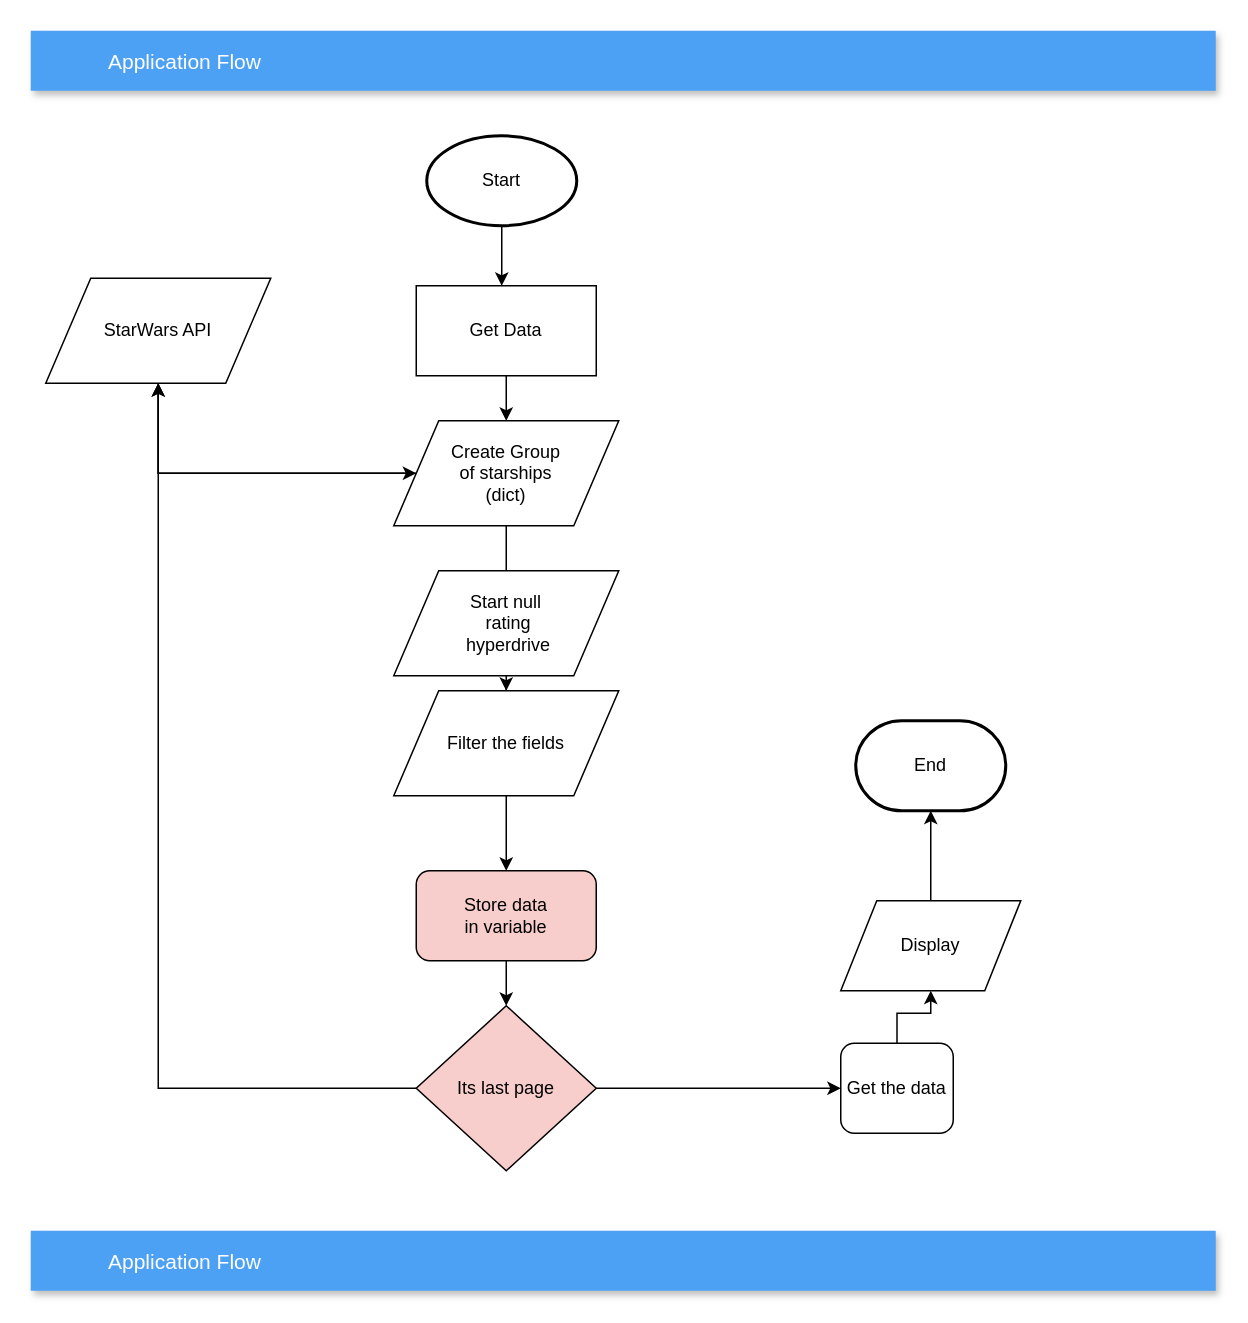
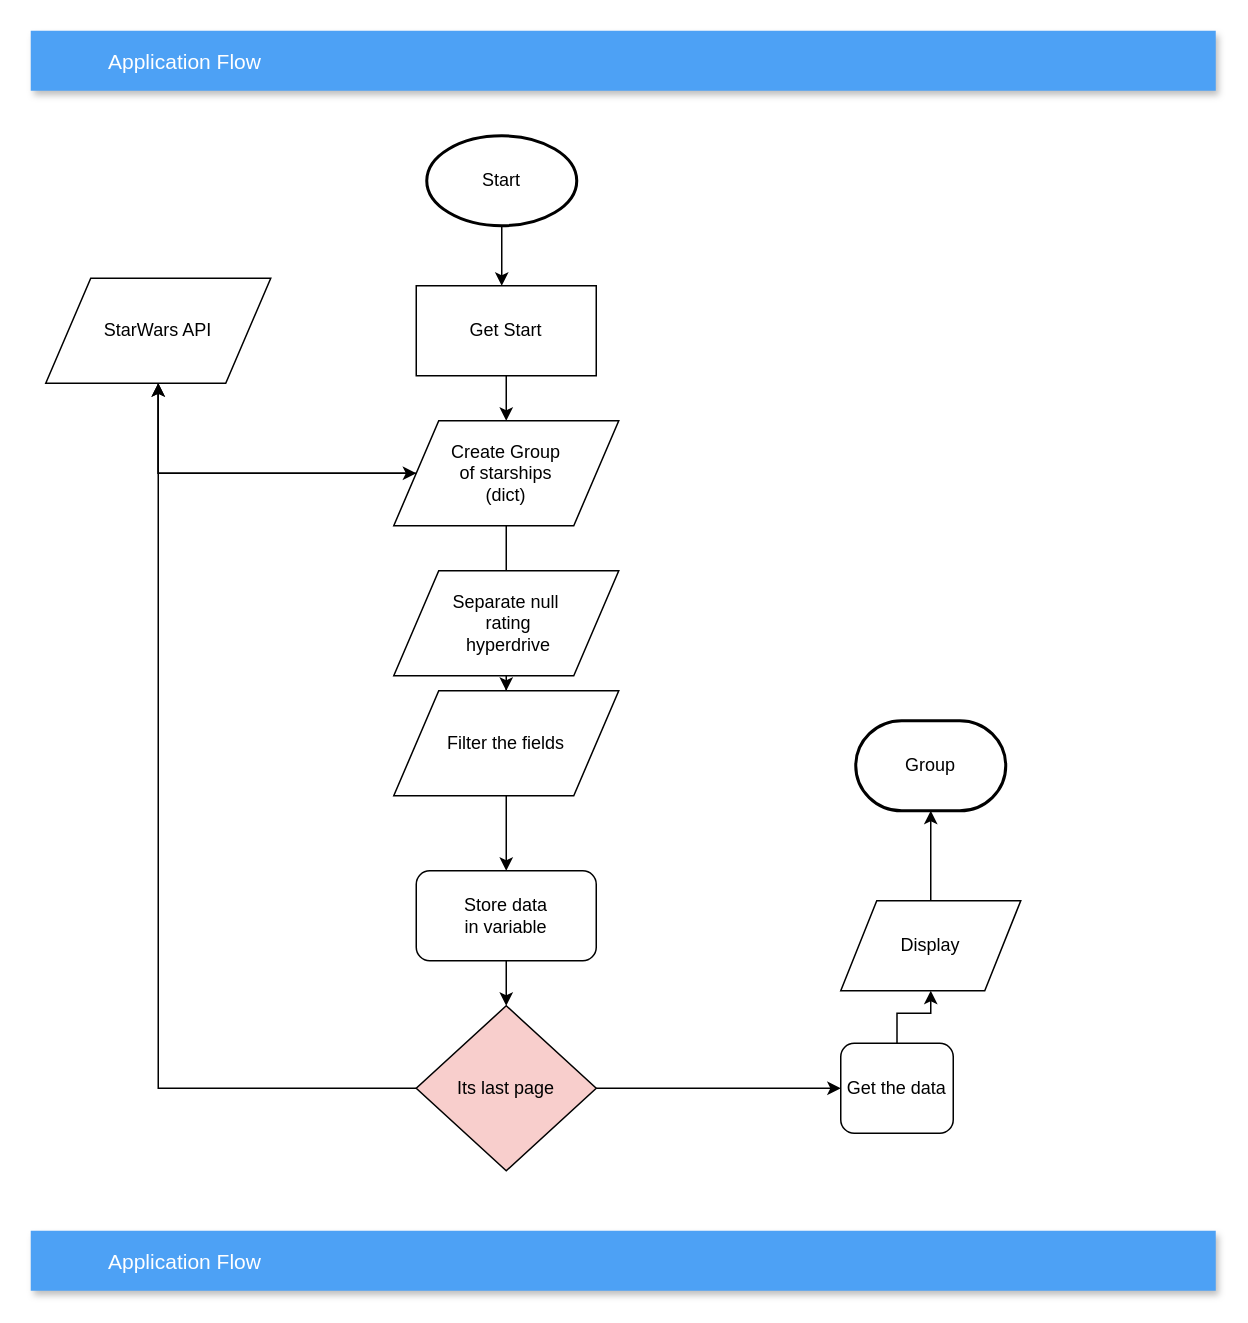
node "Get Data": label "Get Data" -> "Get Start"
node "Start null rating hyperdrive": label "Start null rating hyperdrive" -> "Separate null rating hyperdrive"
node "End": label "End" -> "Group"
node "Store data in variable": fillcolor #f8cecc -> #ffffff
